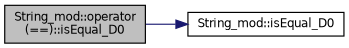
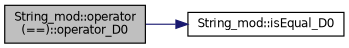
node "String_mod::operator (==)::isEqual_D0": label "String_mod::operator (==)::isEqual_D0" -> "String_mod::operator (==)::operator_D0"
